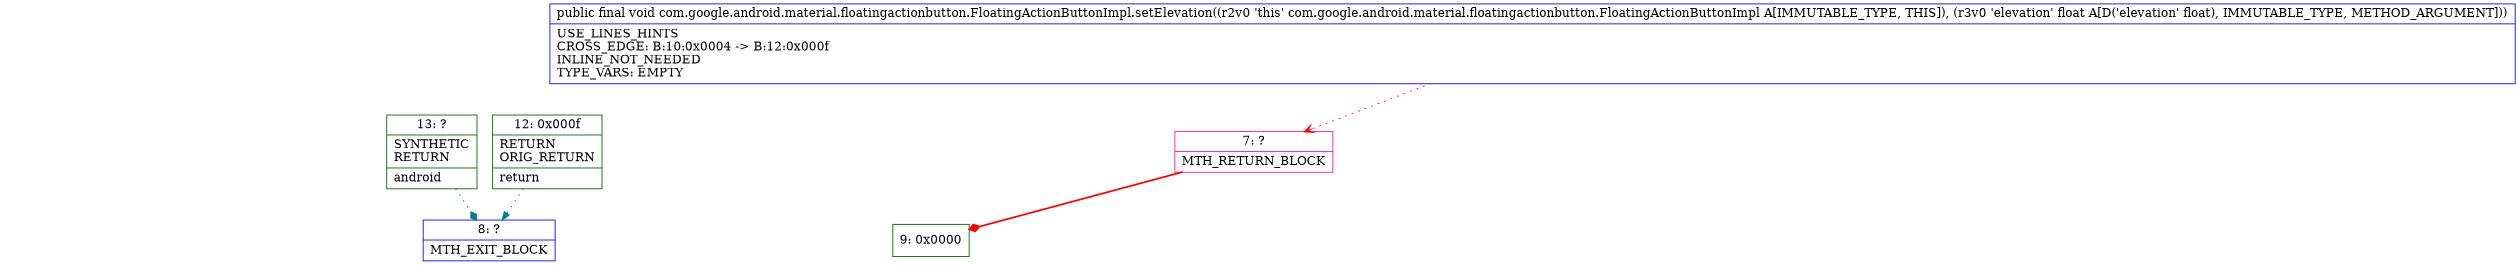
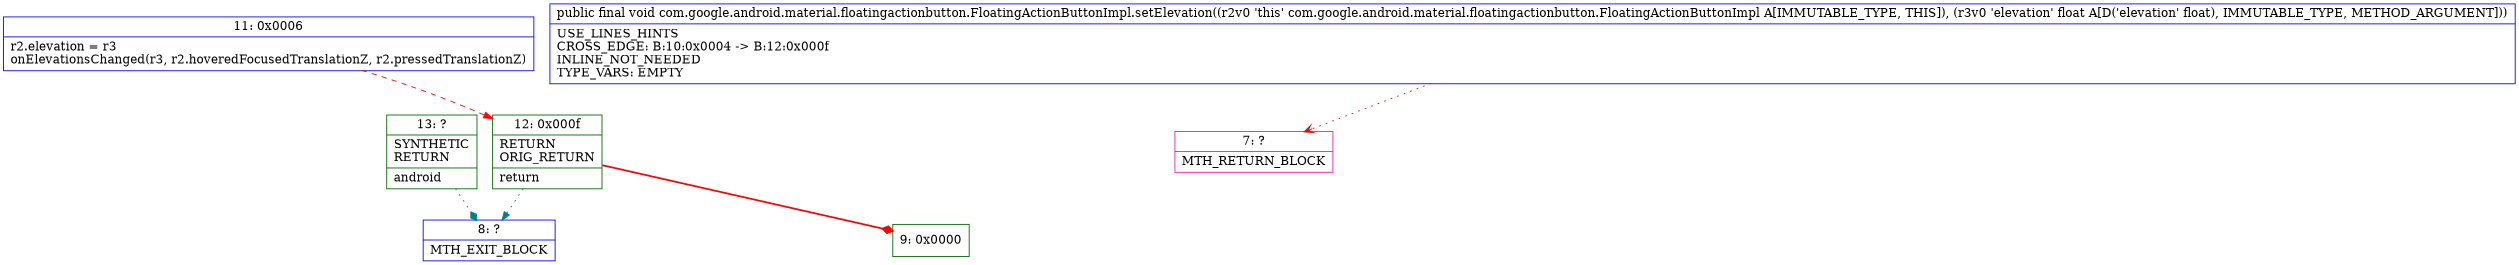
node "11: 0x0006": added
edge "7: ?" -> "9: 0x0000": now "12: 0x000f" -> "9: 0x0000"
